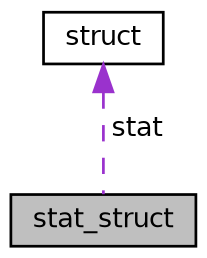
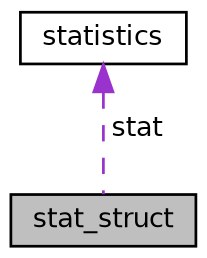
node "struct": label "struct" -> "statistics"
